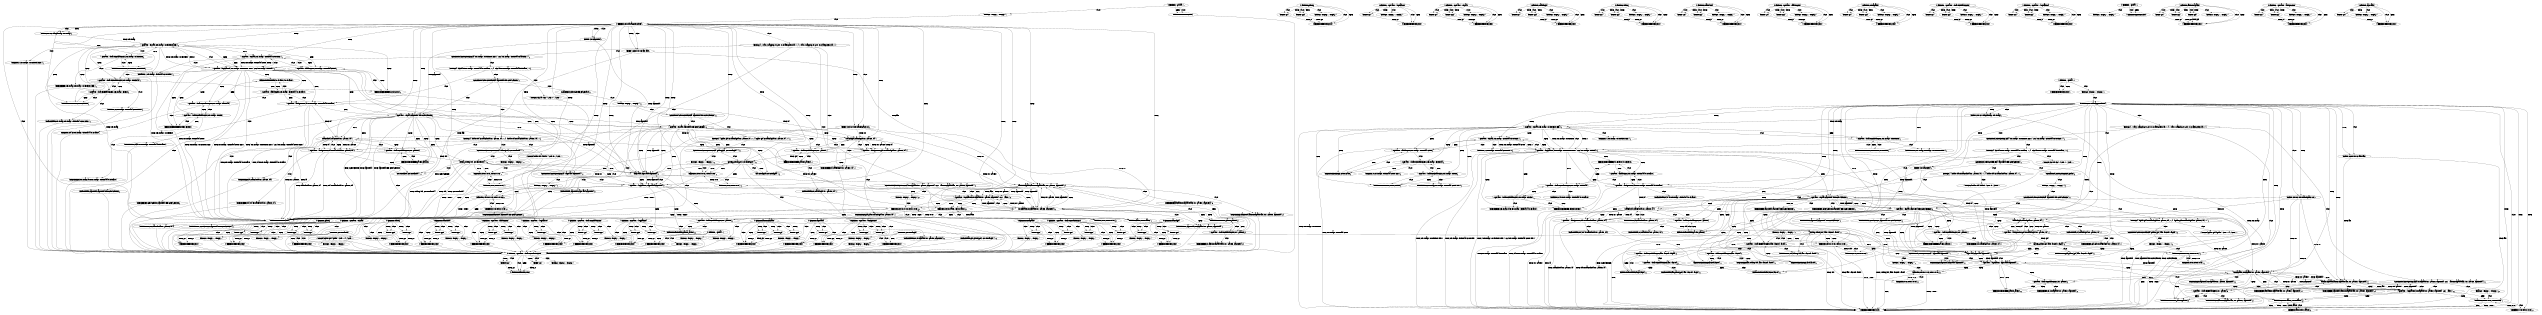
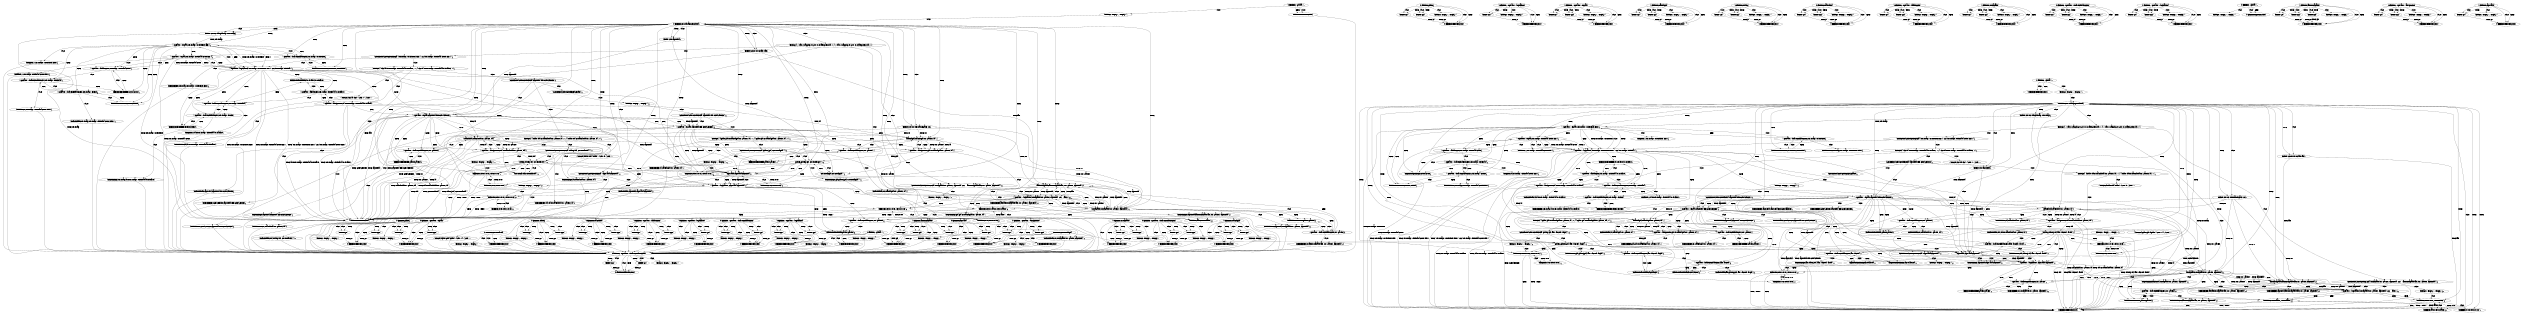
edge "(current_fsuid,current_fsuid())" -> "(uid_eq,uid_eq(uid, current_fsuid()))": added, label "CFG:"
node "(IDENTIFIER,uid,uid_eq(uid, current_fsuid()))": added
